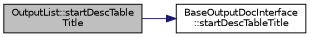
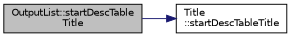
node "BaseOutputDocInterface ::startDescTableTitle": label "BaseOutputDocInterface ::startDescTableTitle" -> "Title ::startDescTableTitle"
